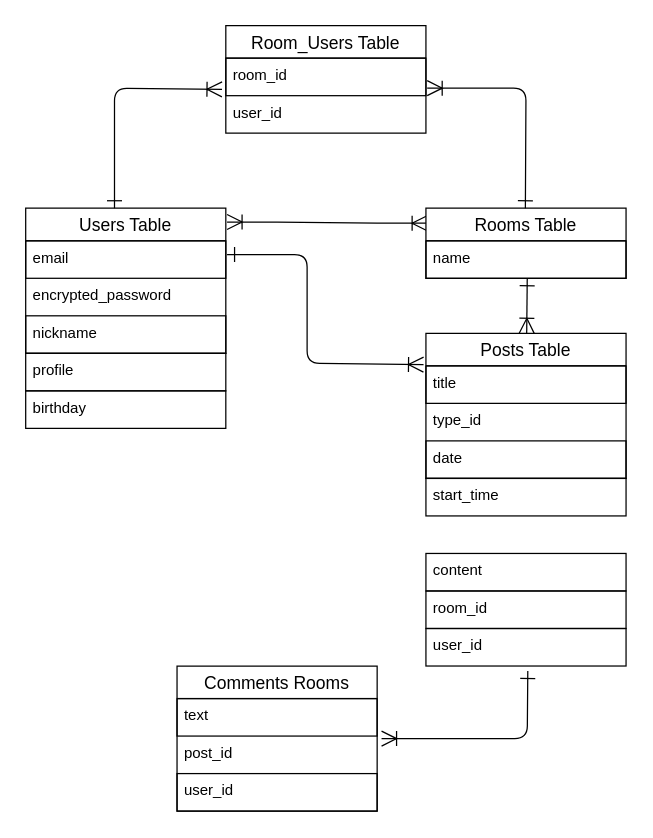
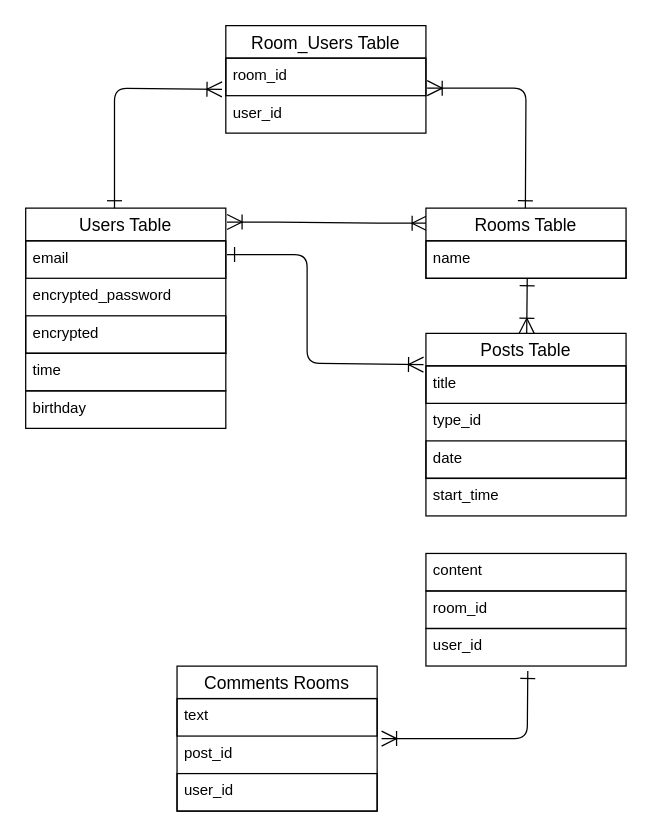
node "nickname": label "nickname" -> "encrypted"
node "profile": label "profile" -> "time"
